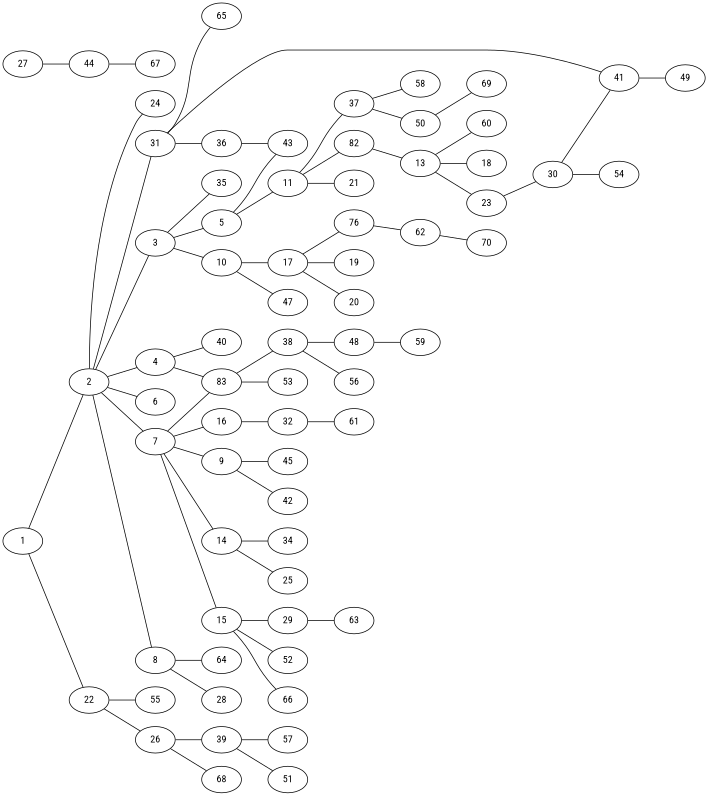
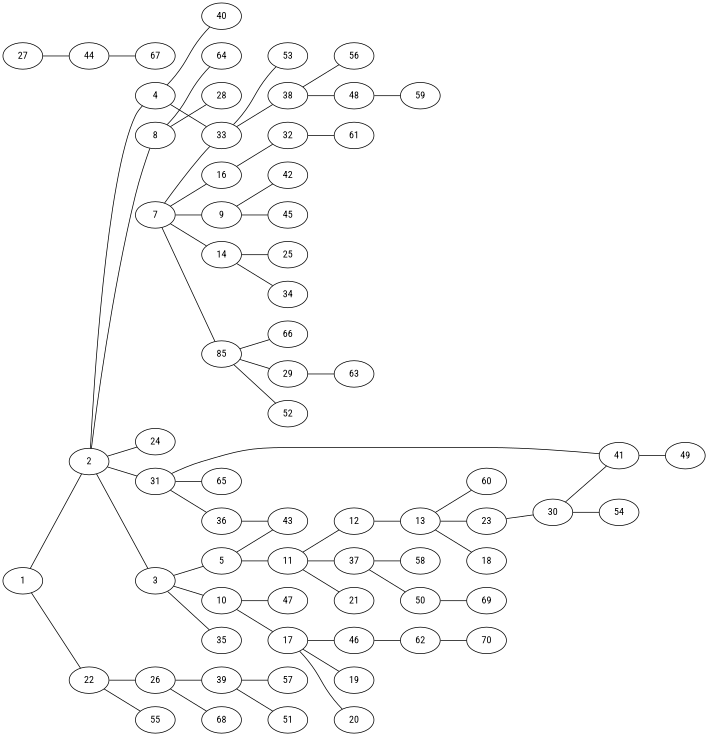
node "82": label "82" -> "12"
node "76": label "76" -> "46"
node "83": label "83" -> "33"
node "6": removed
edge "2" -- "7": removed
node "15": label "15" -> "85"
